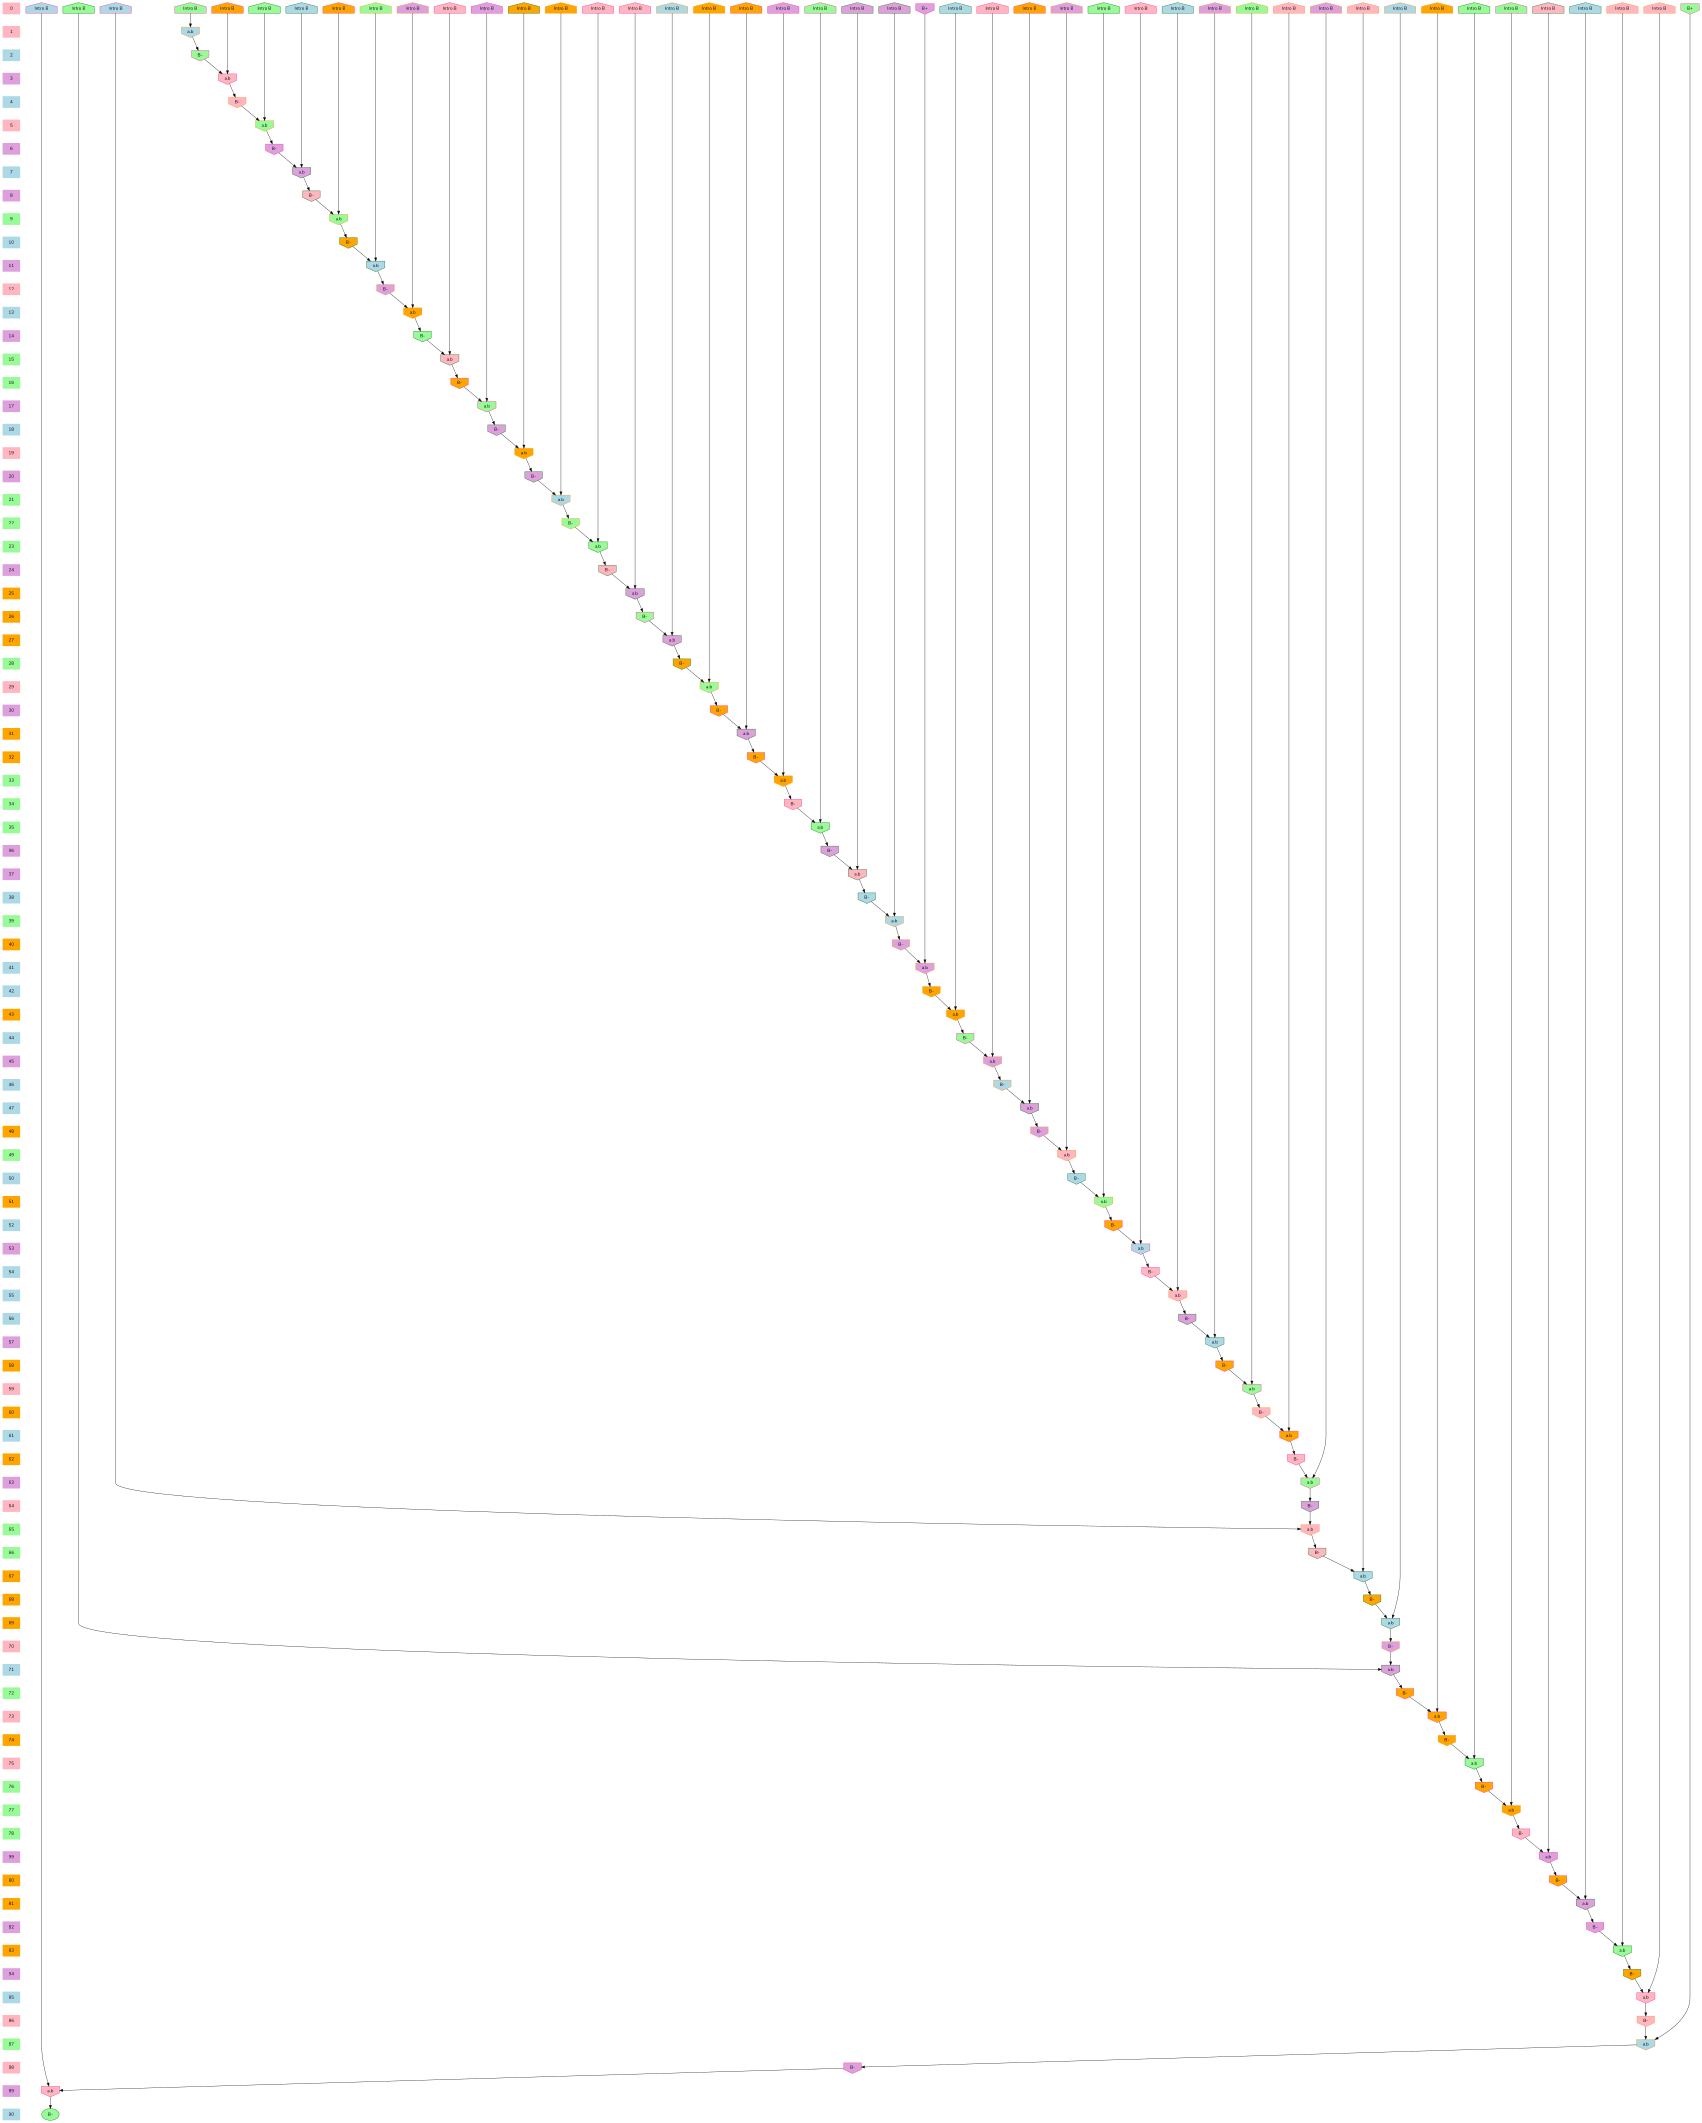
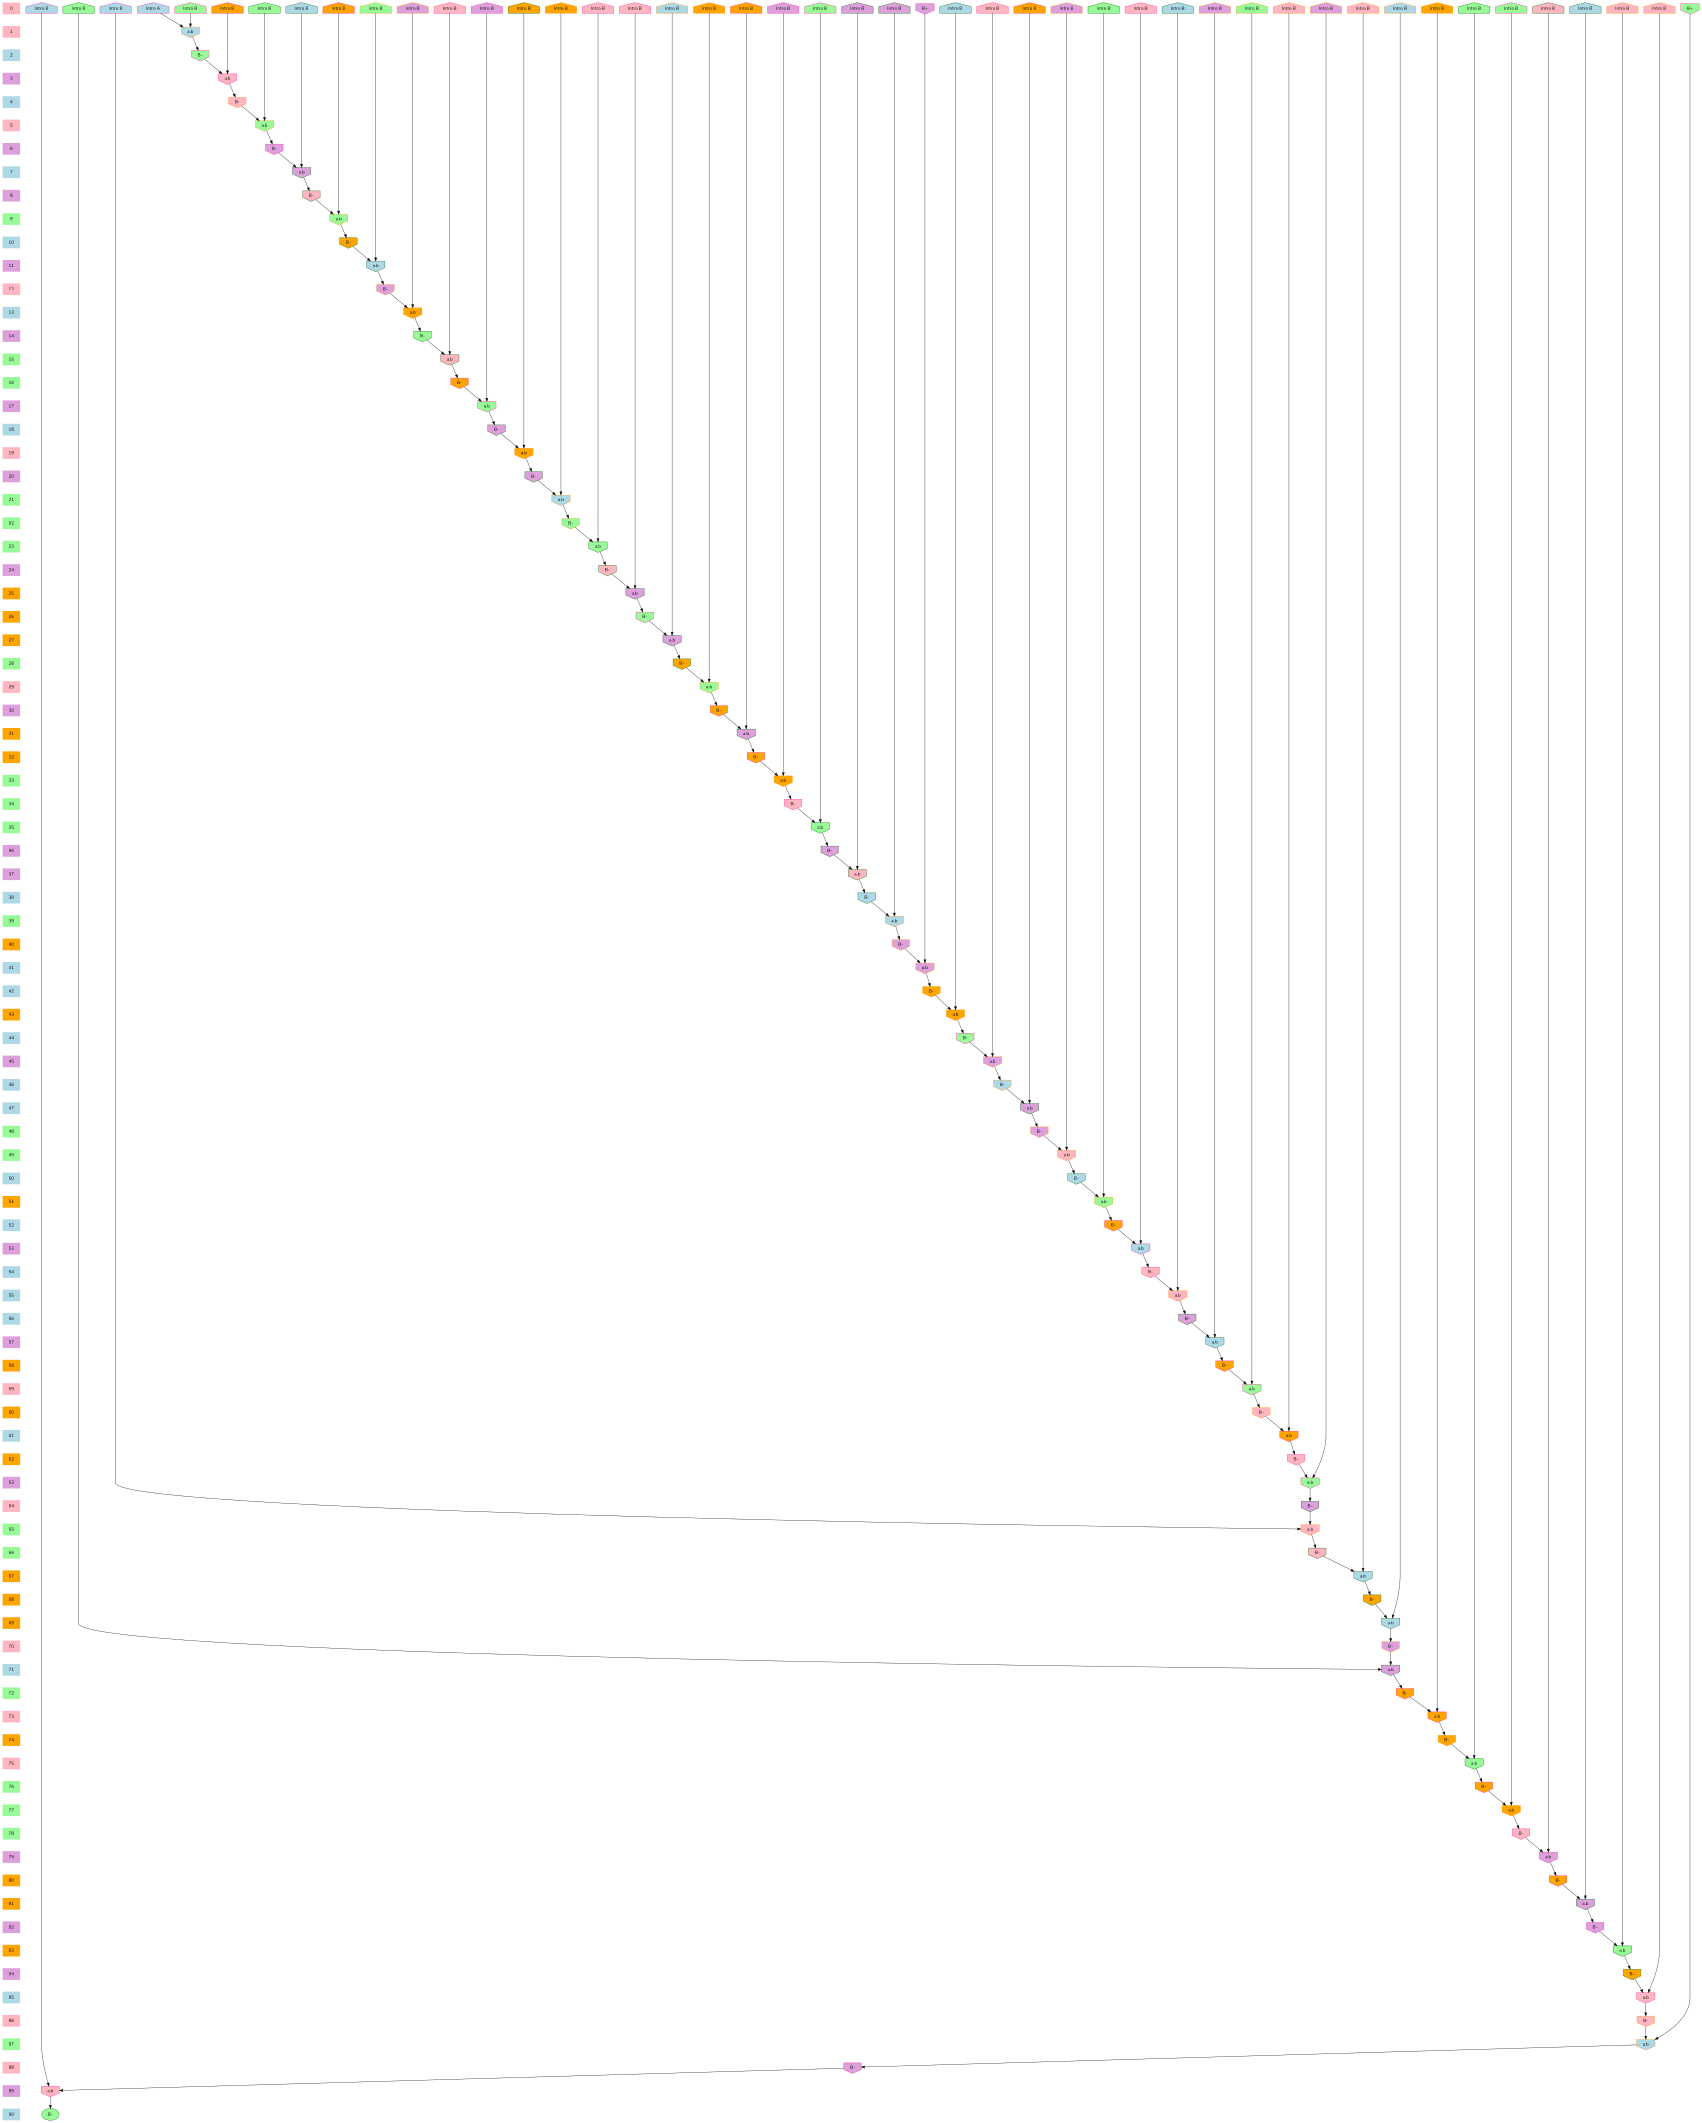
node "Intro A": added
node "22": label "22" -> "92"
node "48": fillcolor orange -> palegreen
node "99": label "99" -> "79"
